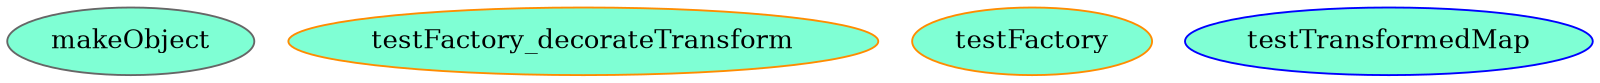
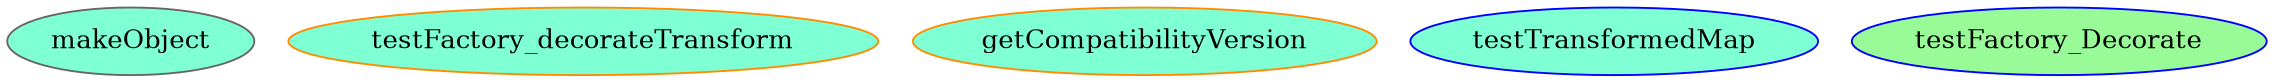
node "testFactory": label "testFactory" -> "getCompatibilityVersion"
node "testFactory_Decorate": added
